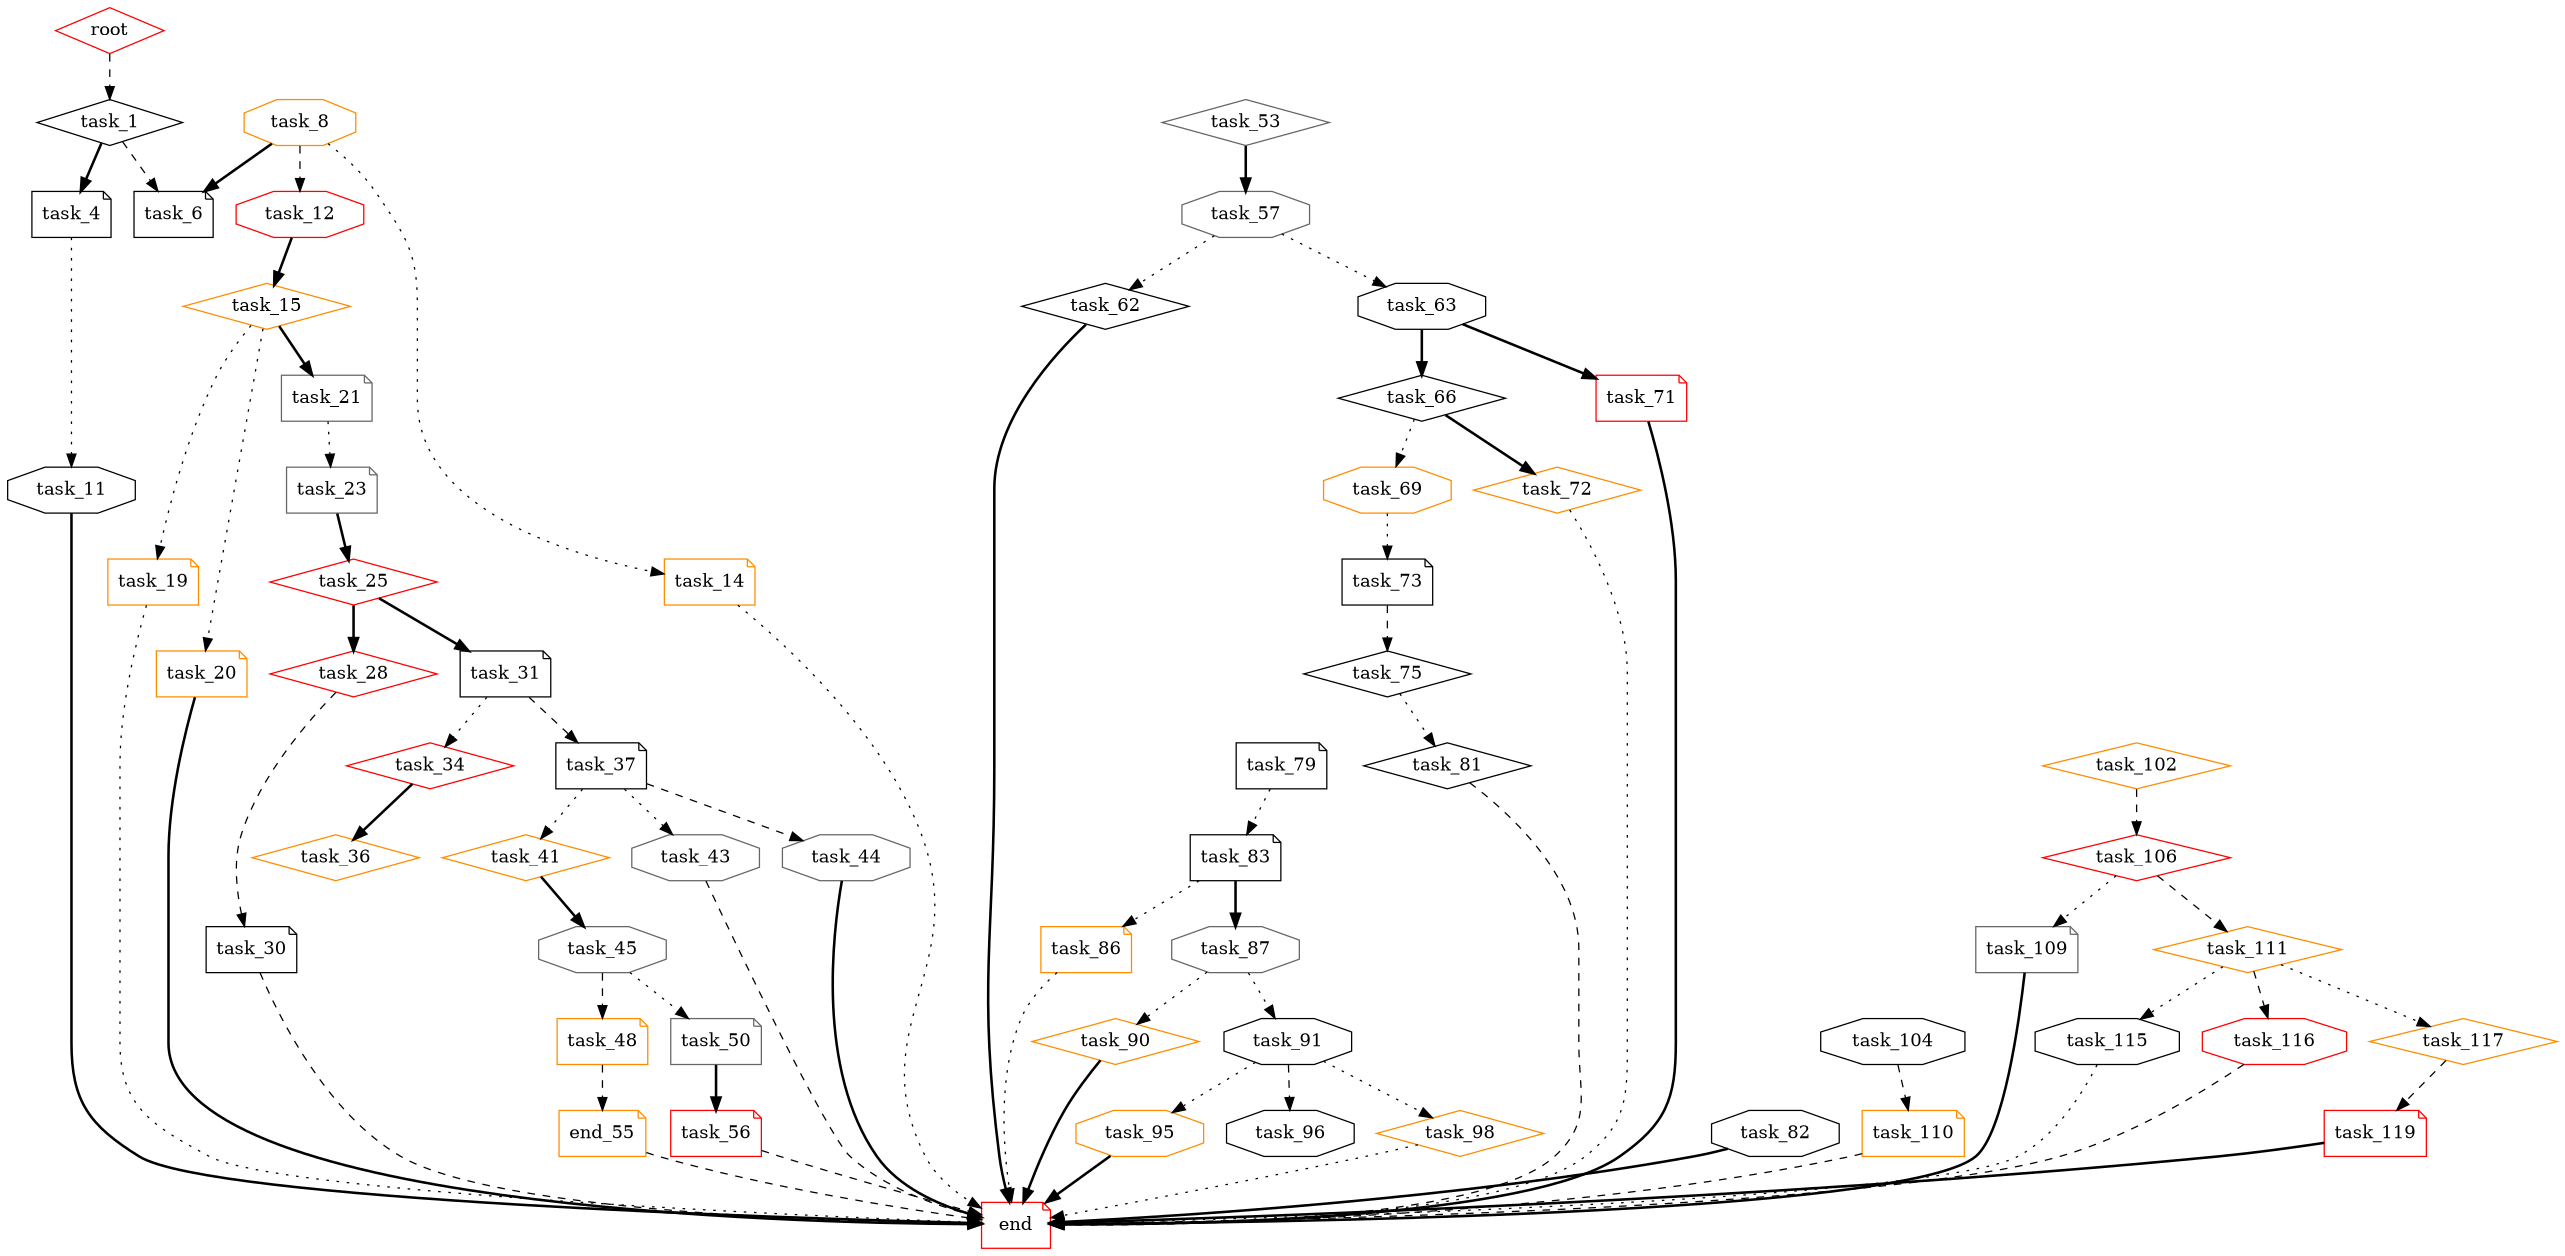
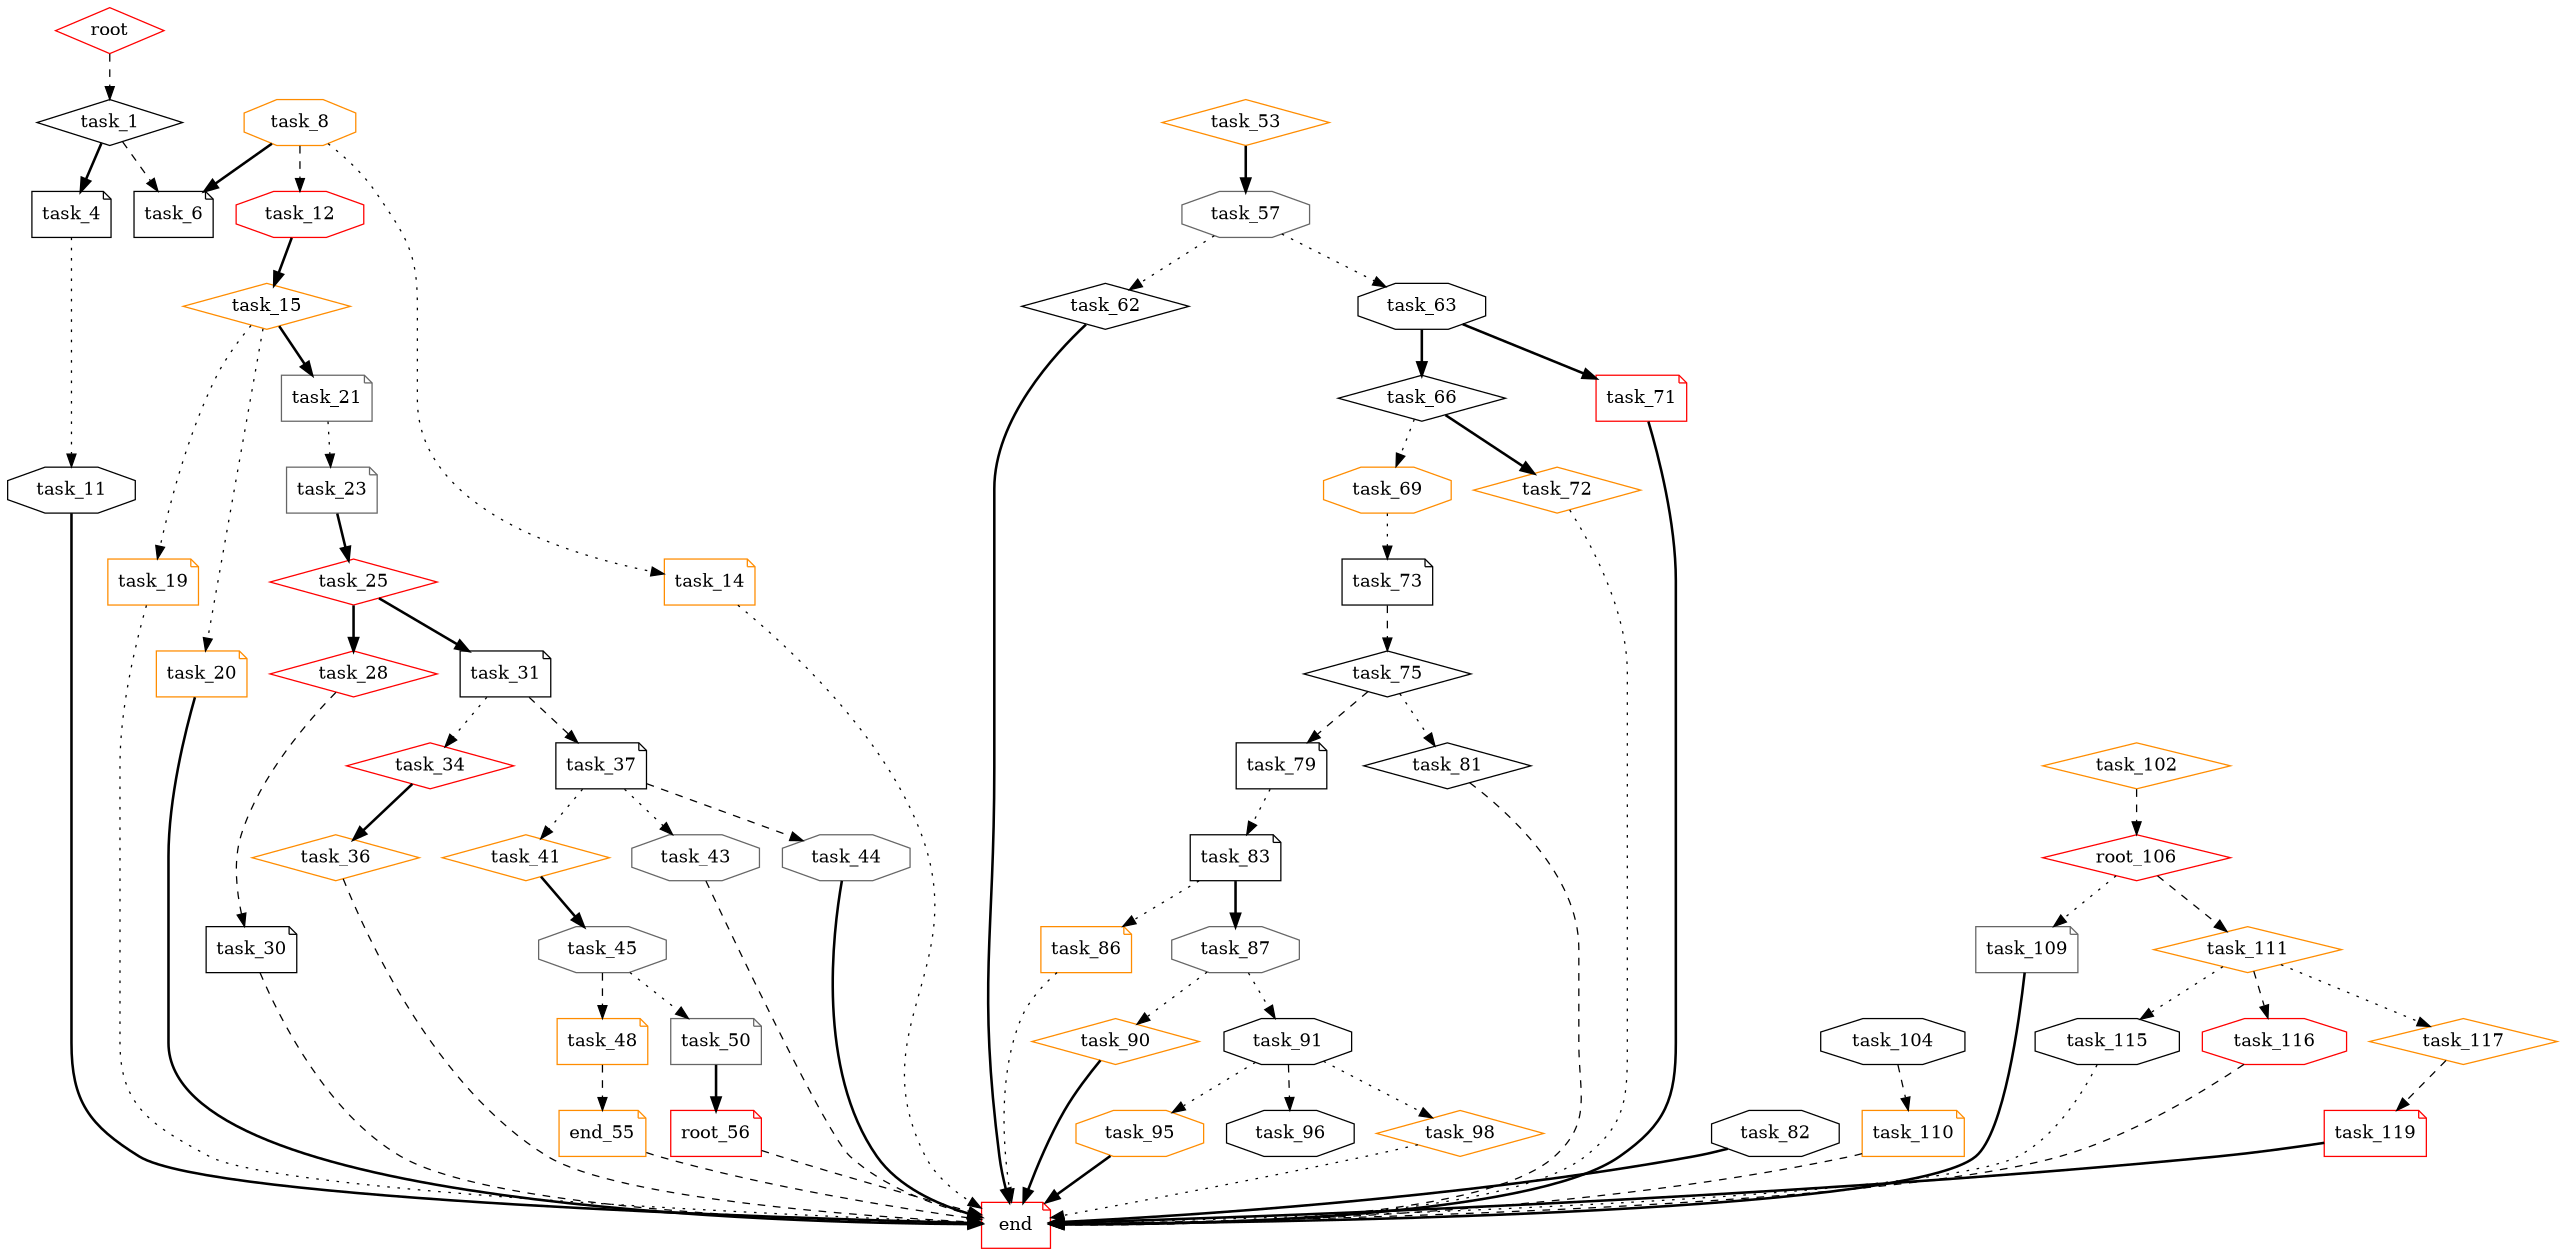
node "task_53": color gray40 -> darkorange
edge "task_75" -> "task_79": added
node "task_106": label "task_106" -> "root_106"
node "task_56": label "task_56" -> "root_56"
edge "task_36" -> "end": added
